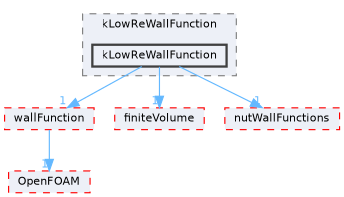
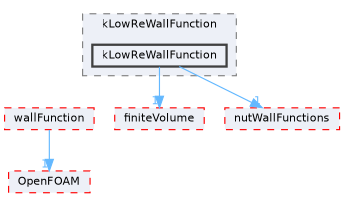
edge "kLowReWallFunction" -> "wallFunction": removed
